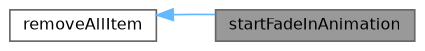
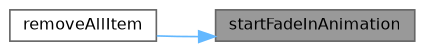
edge "startFadeInAnimation" -> "removeAllItem": reversed
